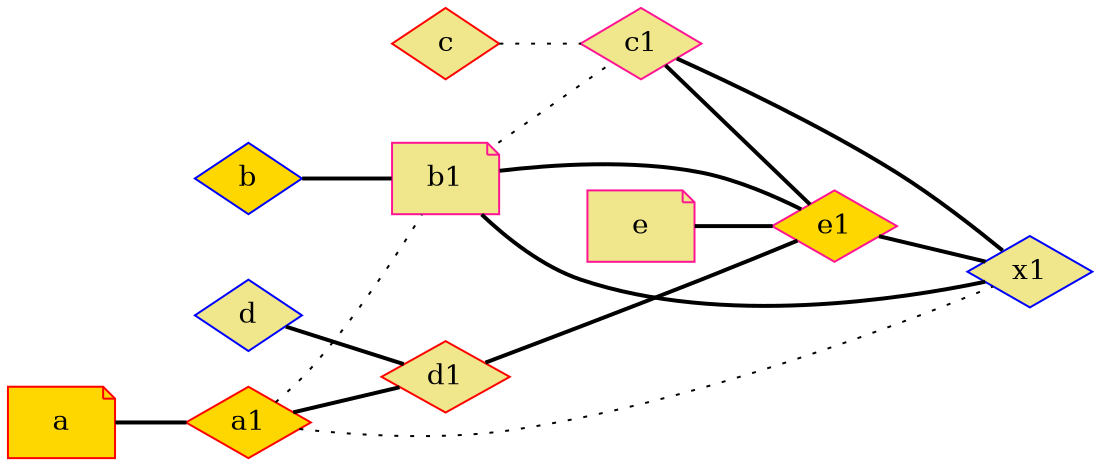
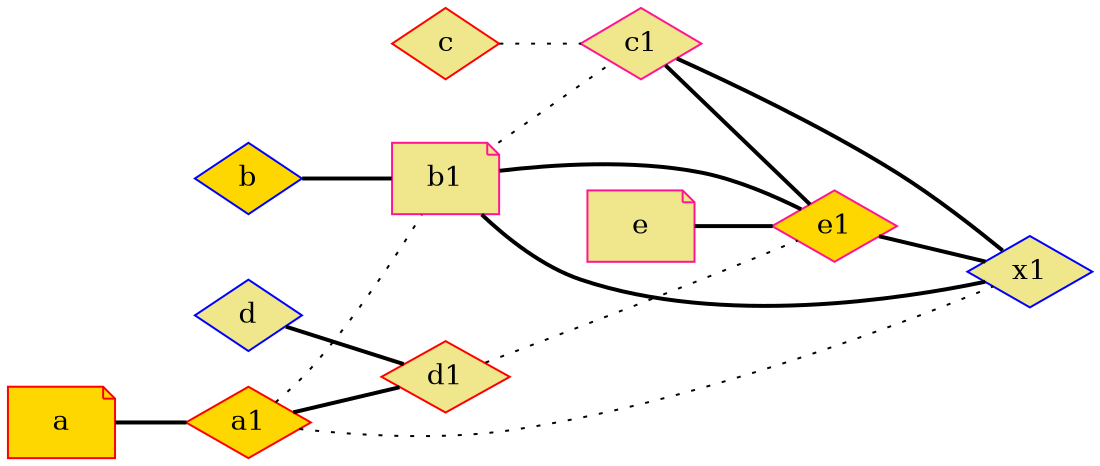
edge "e1" -- "d1": style bold -> dotted
